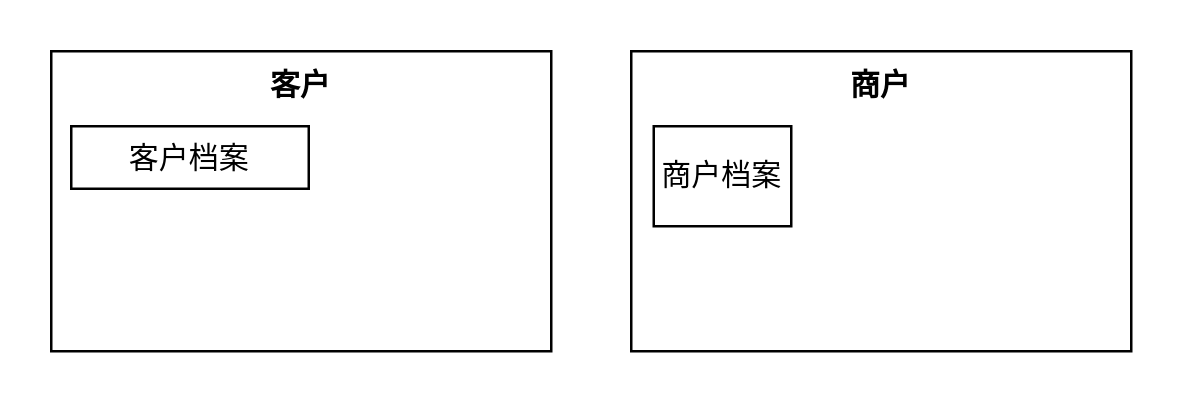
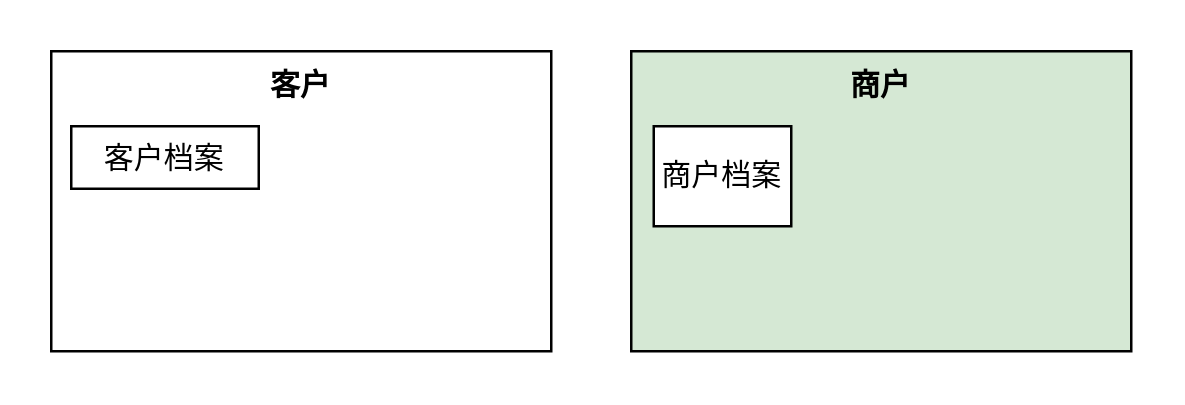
node "客户档案": size 238x63 -> 188x63
node "商户": fillcolor #ffffff -> #d5e8d4
